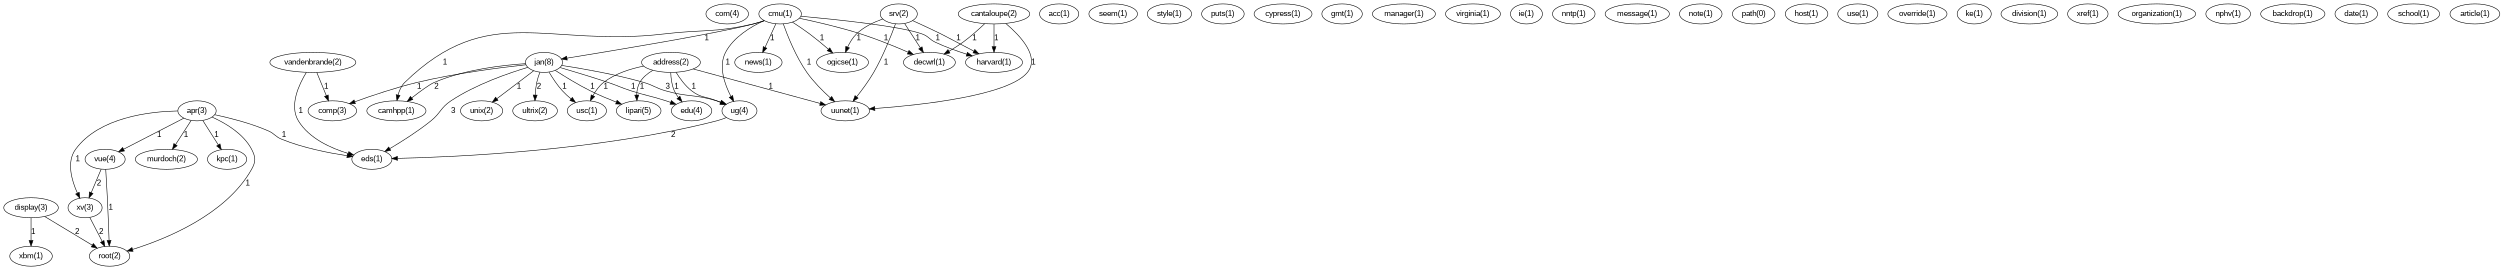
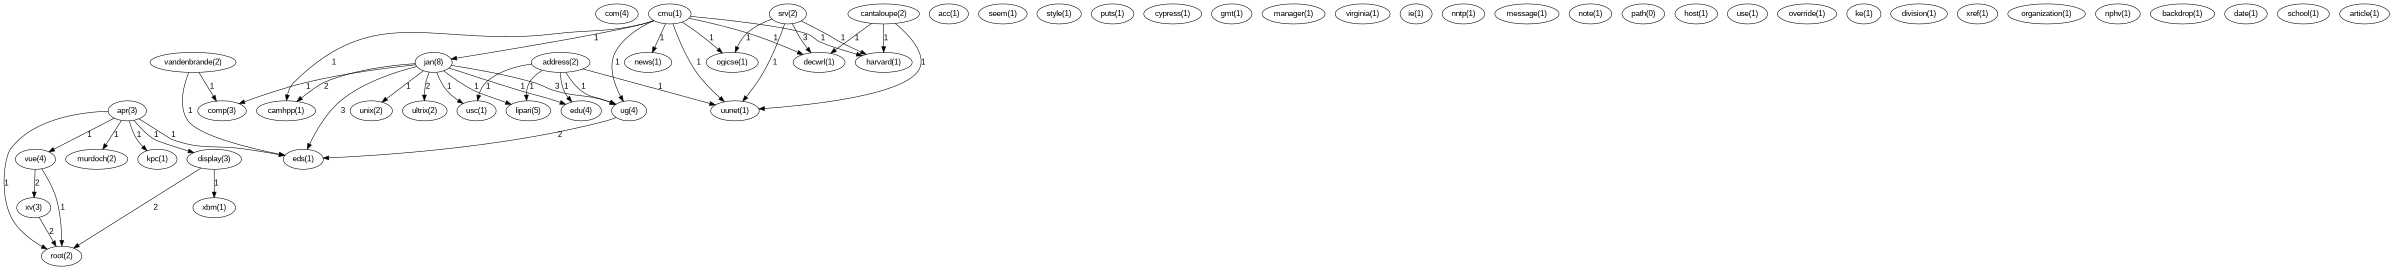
edge "srv(2)" -> "decwrl(1)": label "1" -> "3"
edge "apr(3)" -> "xv(3)": now "apr(3)" -> "display(3)"
